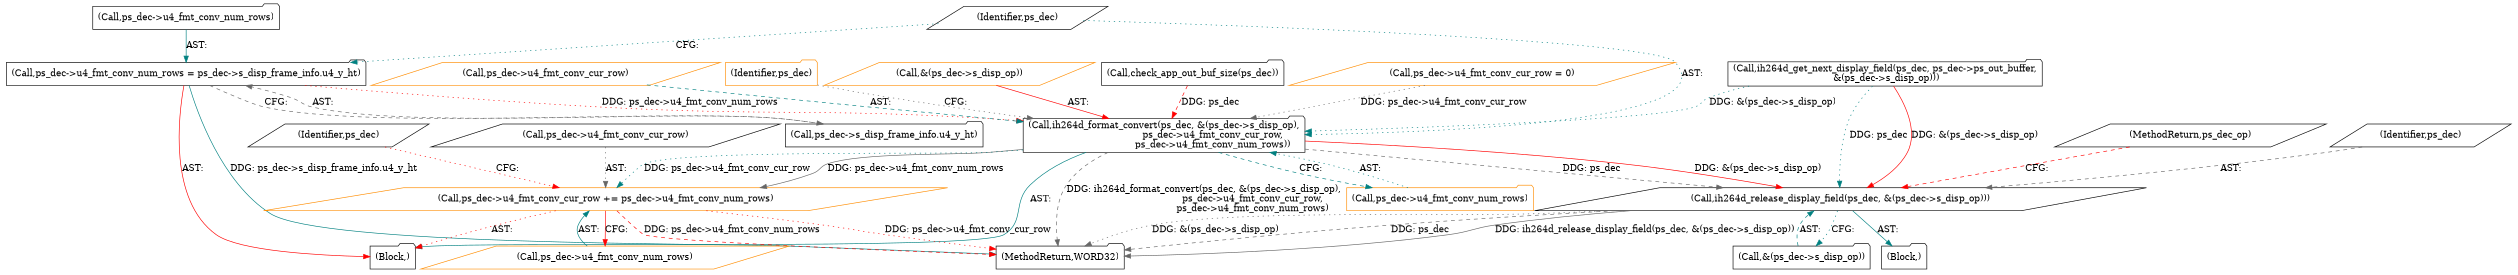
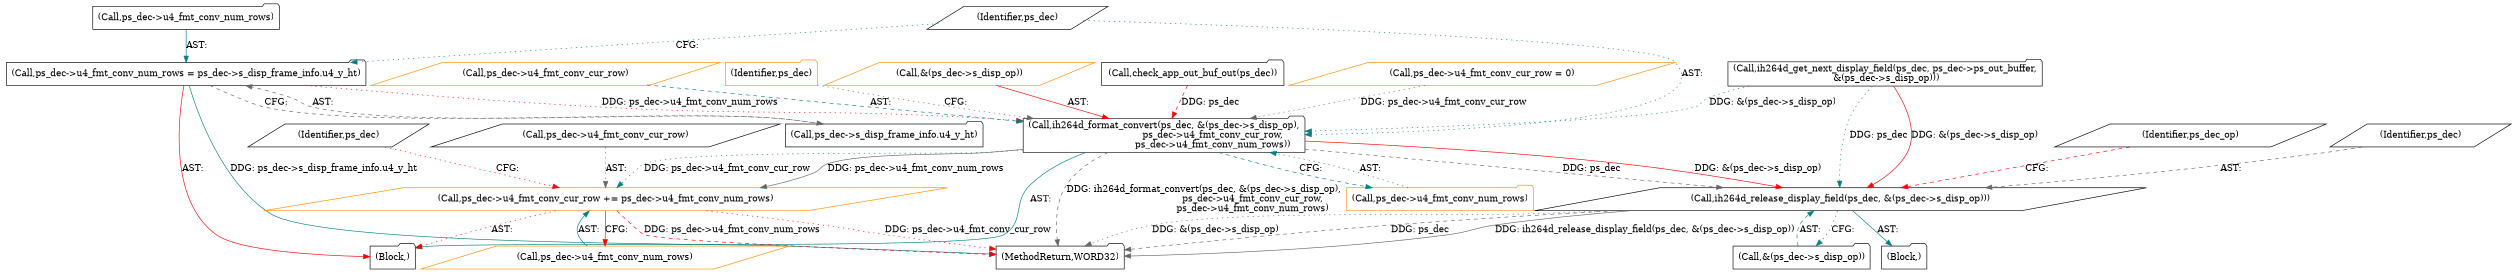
node "(Call,check_app_out_buf_size(ps_dec))": label "(Call,check_app_out_buf_size(ps_dec))" -> "(Call,check_app_out_buf_out(ps_dec))"
node "(MethodReturn,ps_dec_op)": label "(MethodReturn,ps_dec_op)" -> "(Identifier,ps_dec_op)"
